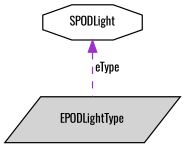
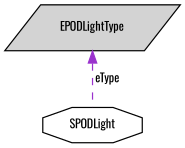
edge "EPODLightType" -> "SPODLight": reversed
